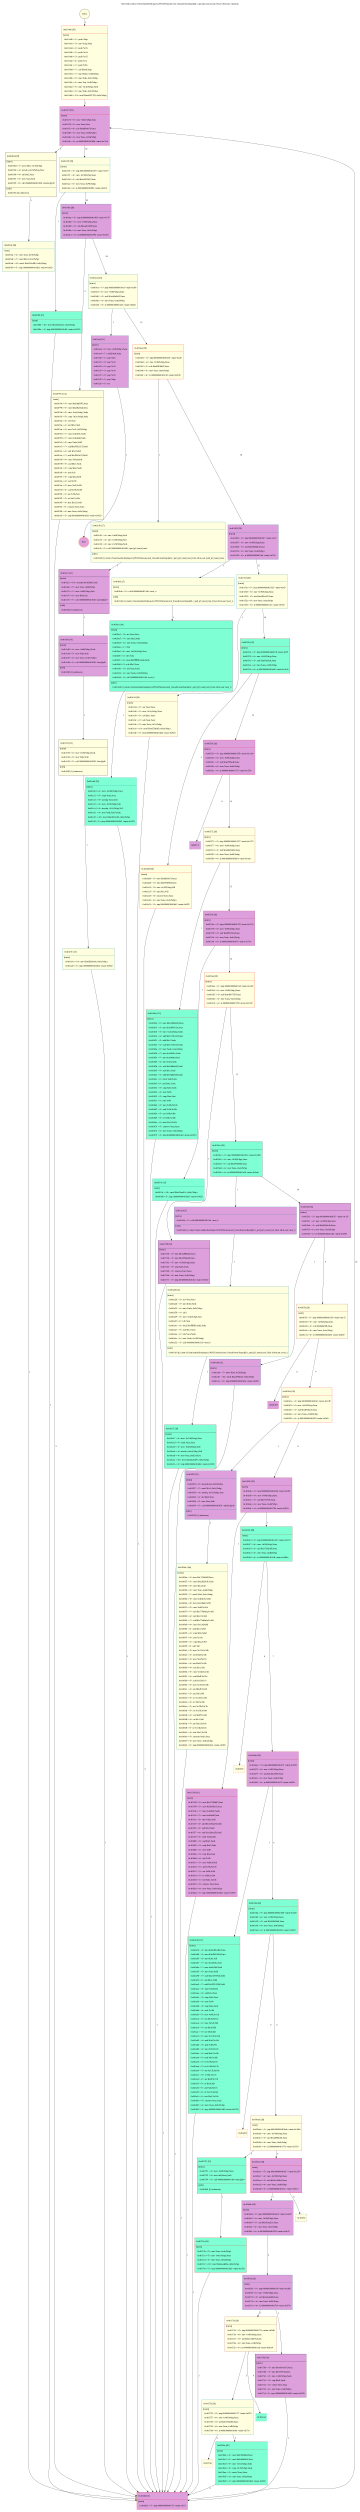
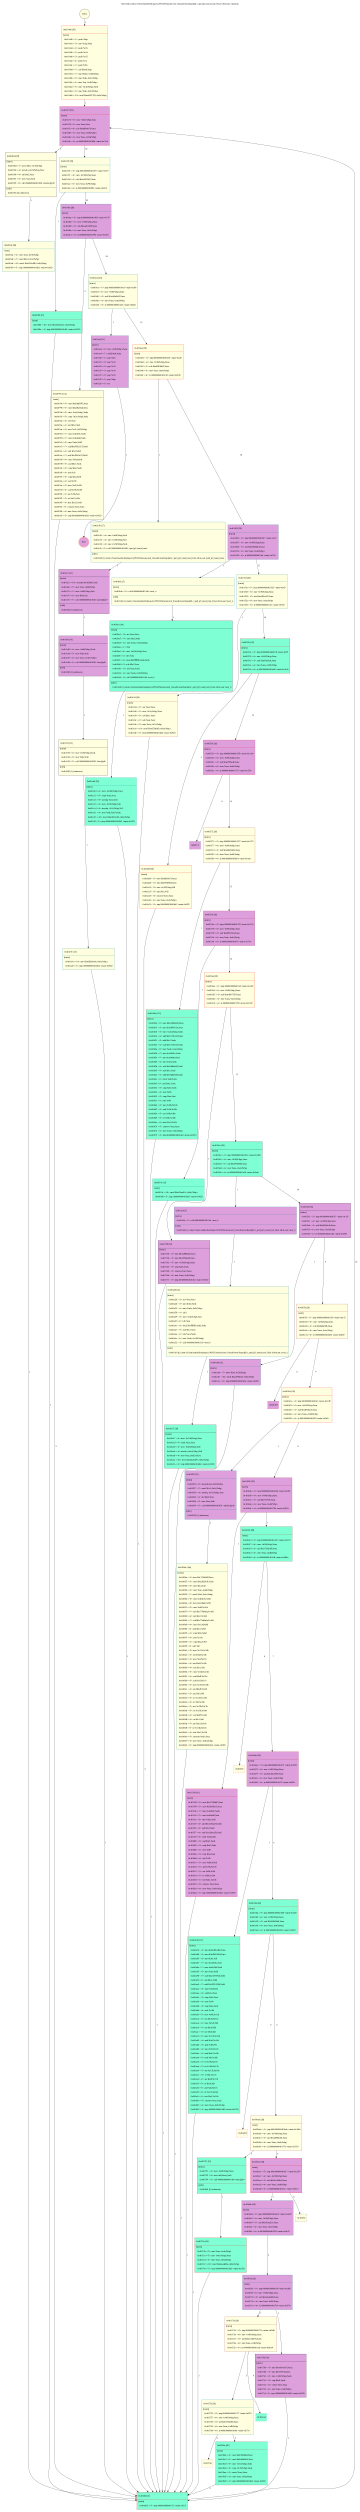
node "0x401d62 [5]": fillcolor plum -> aquamarine
